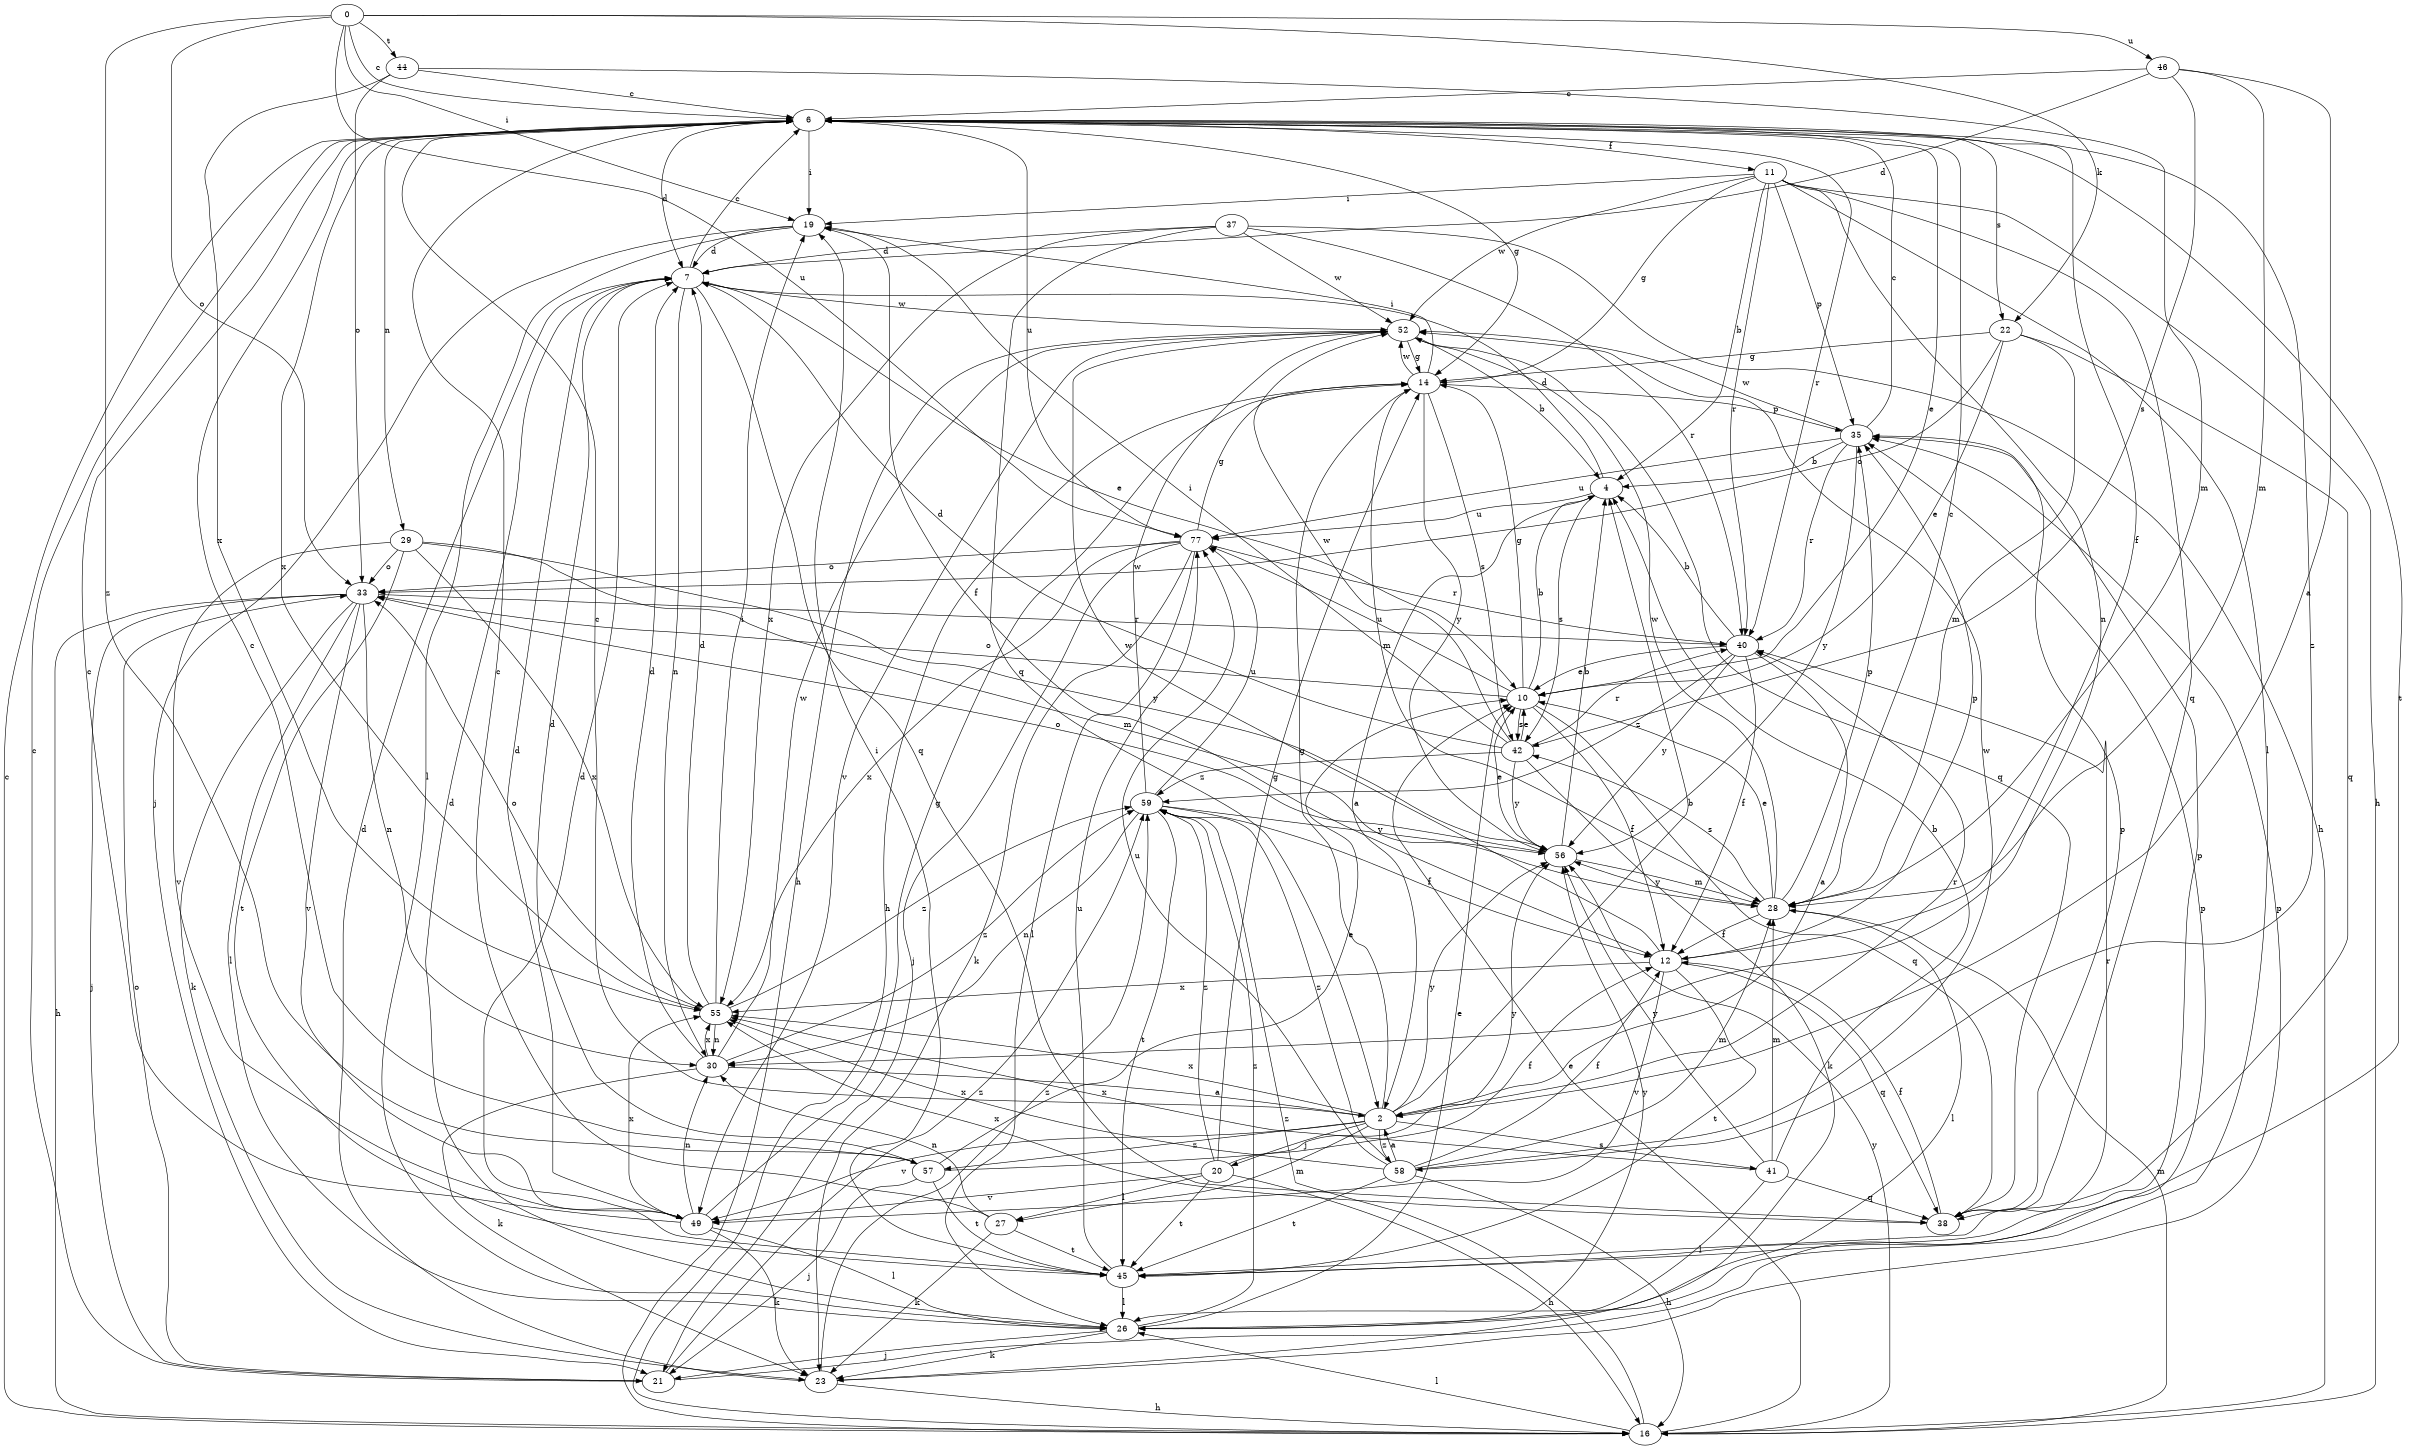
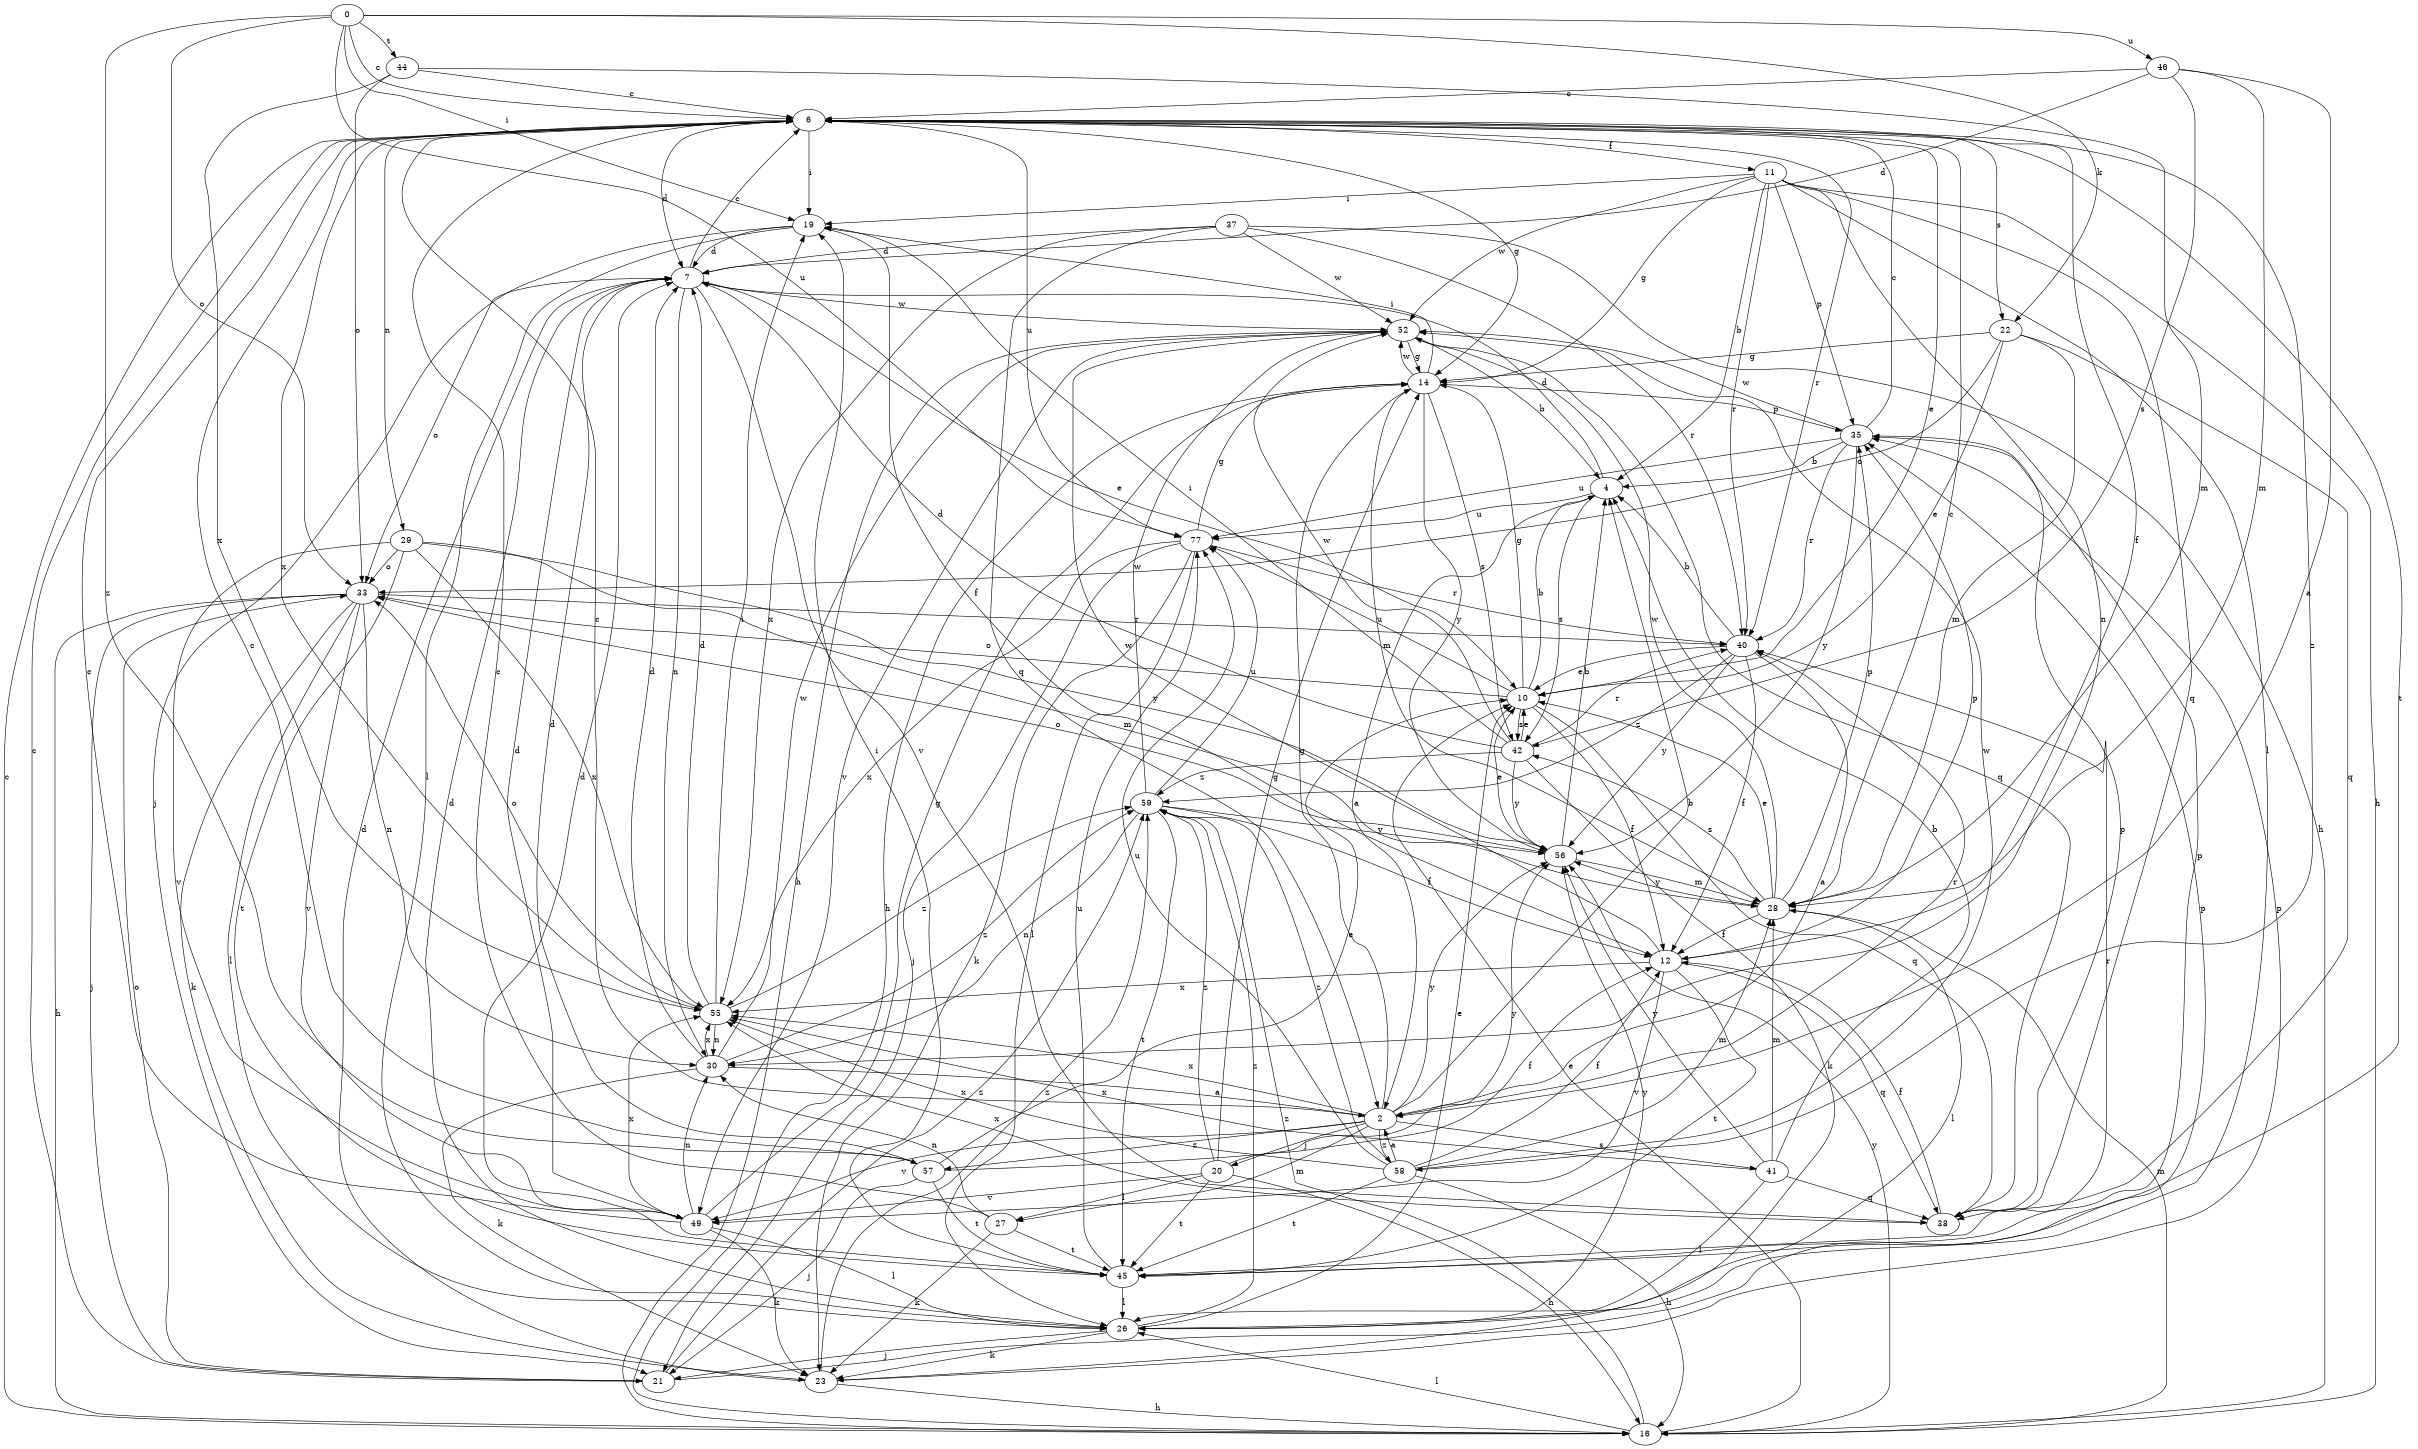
edge "77" -> "33": now "7" -> "33"
edge "7" -> "38": label "q" -> "v"
